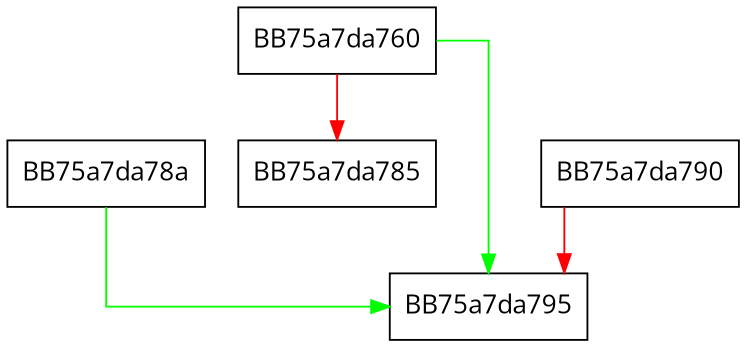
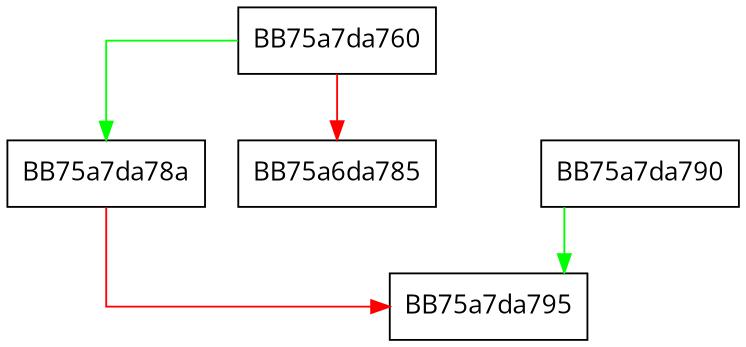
edge "BB75a7da760" -> "BB75a7da795": now "BB75a7da760" -> "BB75a7da78a"
node "BB75a7da785": label "BB75a7da785" -> "BB75a6da785"
edge "BB75a7da790" -> "BB75a7da795": color red -> green
edge "BB75a7da78a" -> "BB75a7da795": color green -> red
